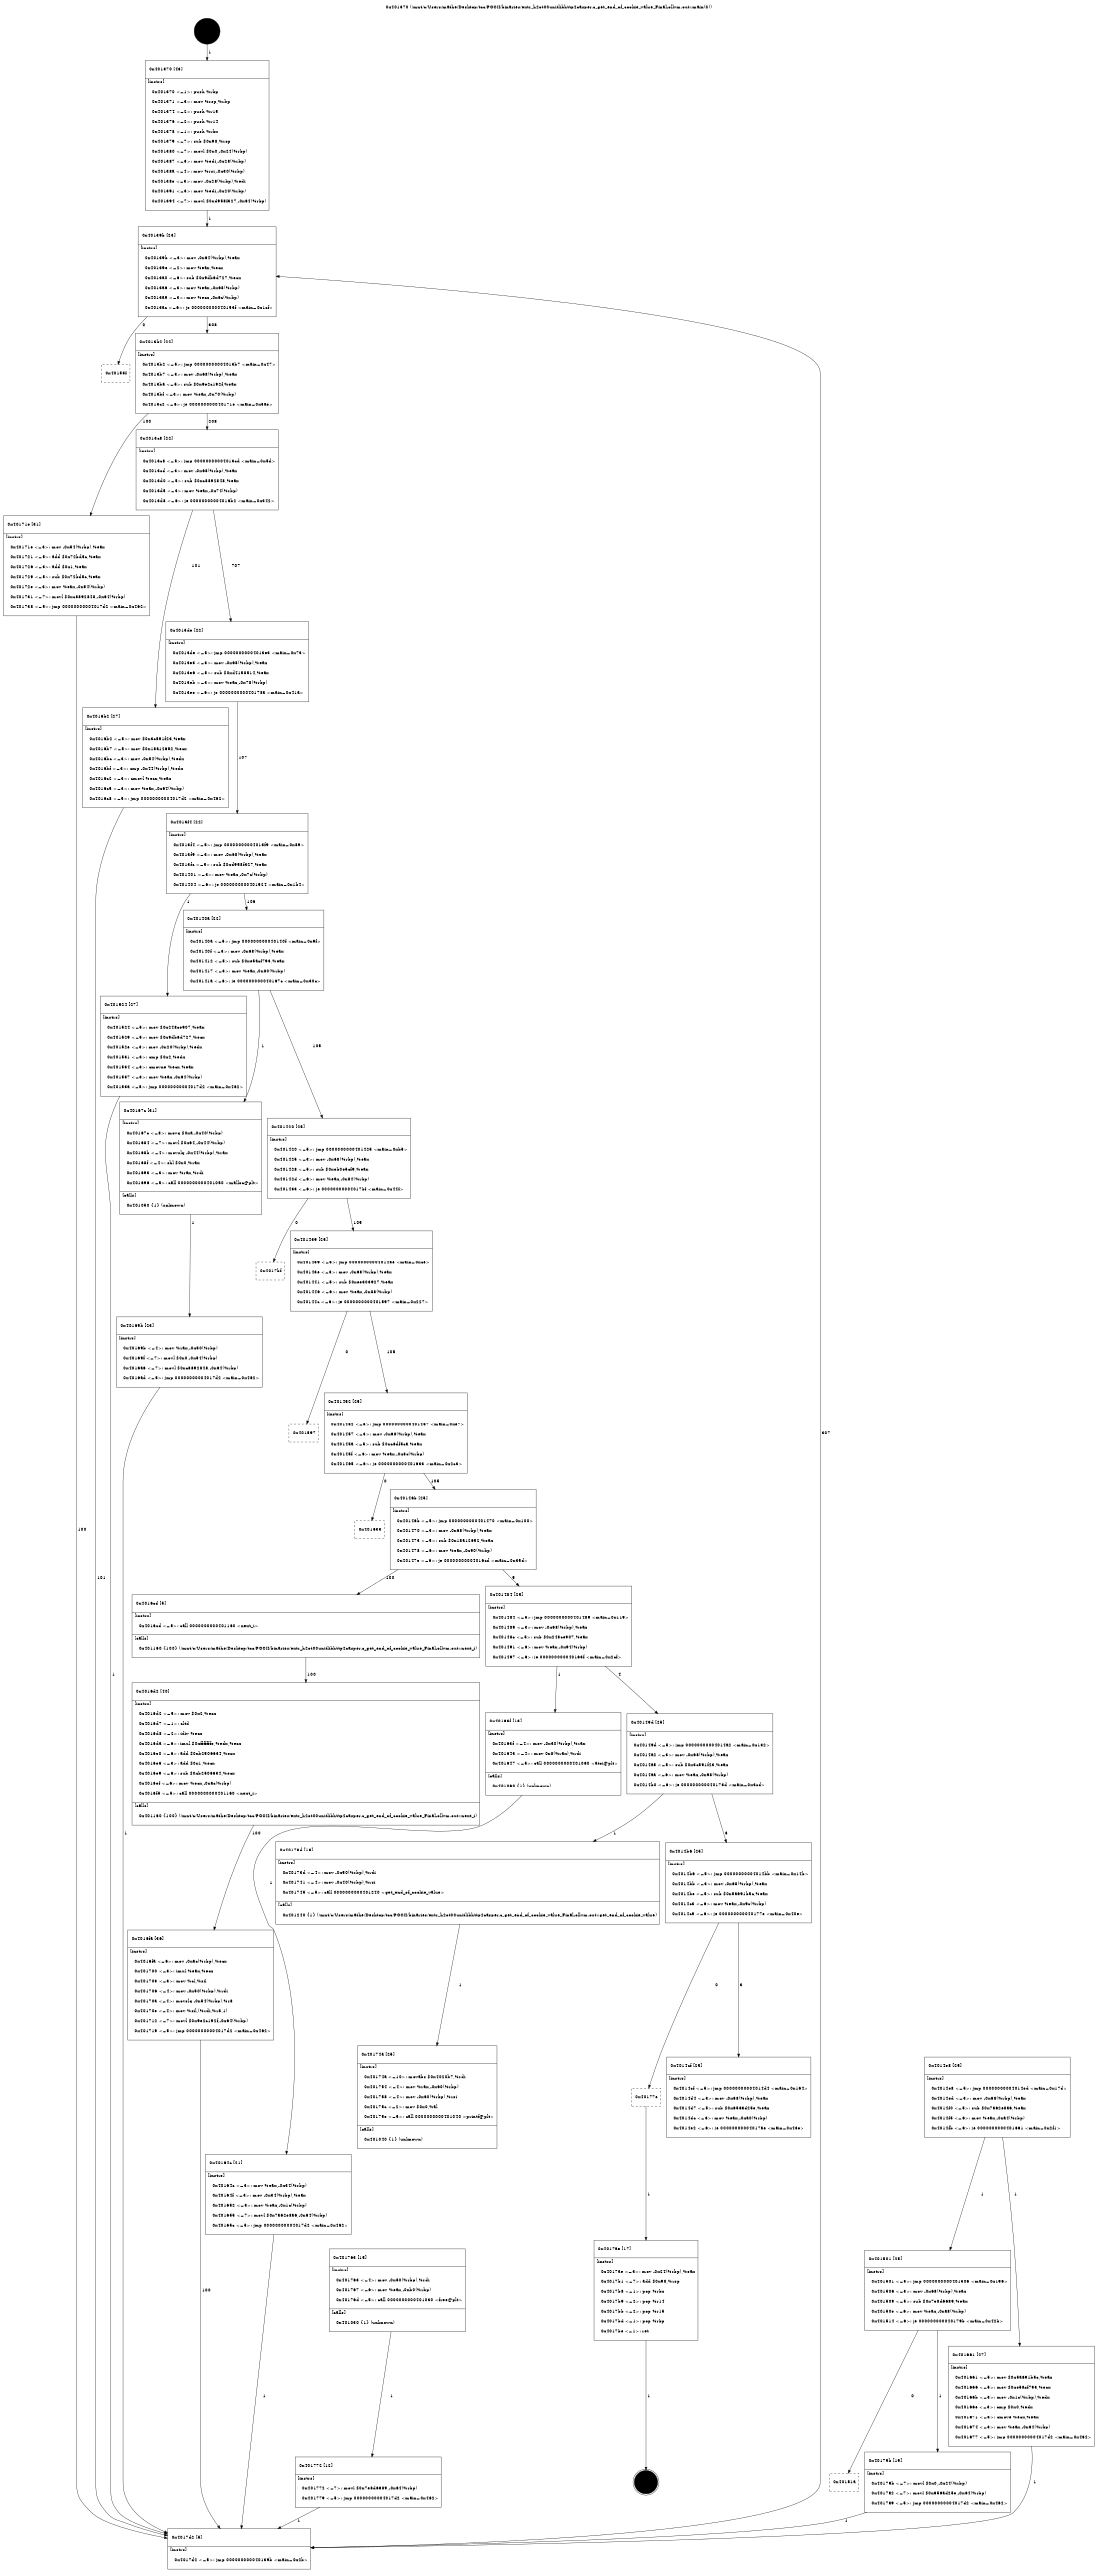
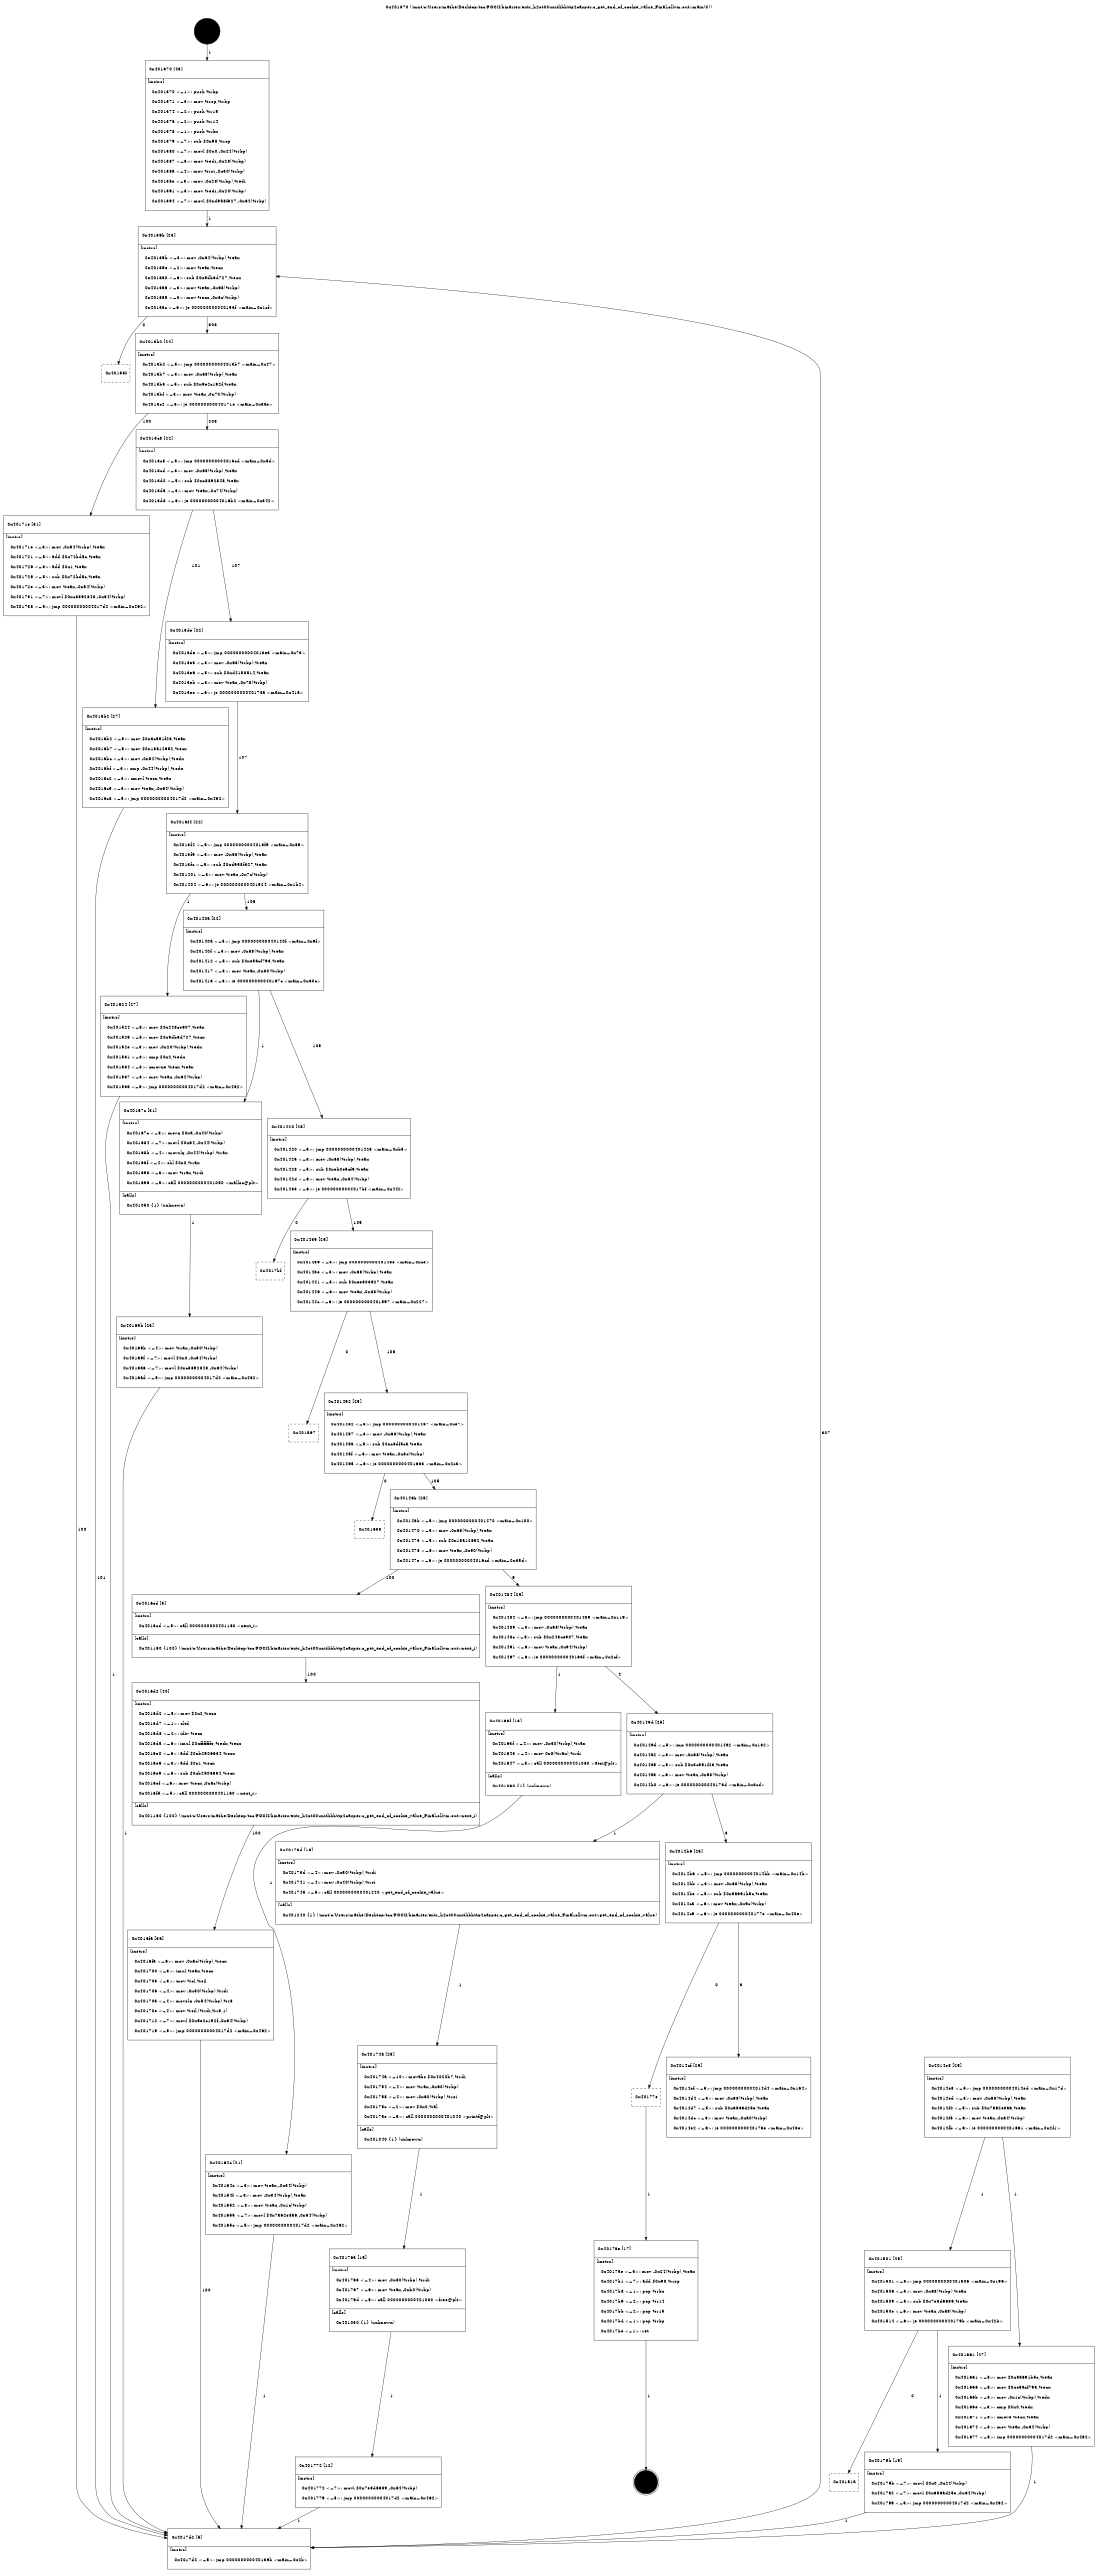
edge "0x4013c8 [22]" -> "0x4013de [22]": label " 707" -> " 107"
edge "0x40174a [25]" -> "0x401763 [15]": added, label "1"
